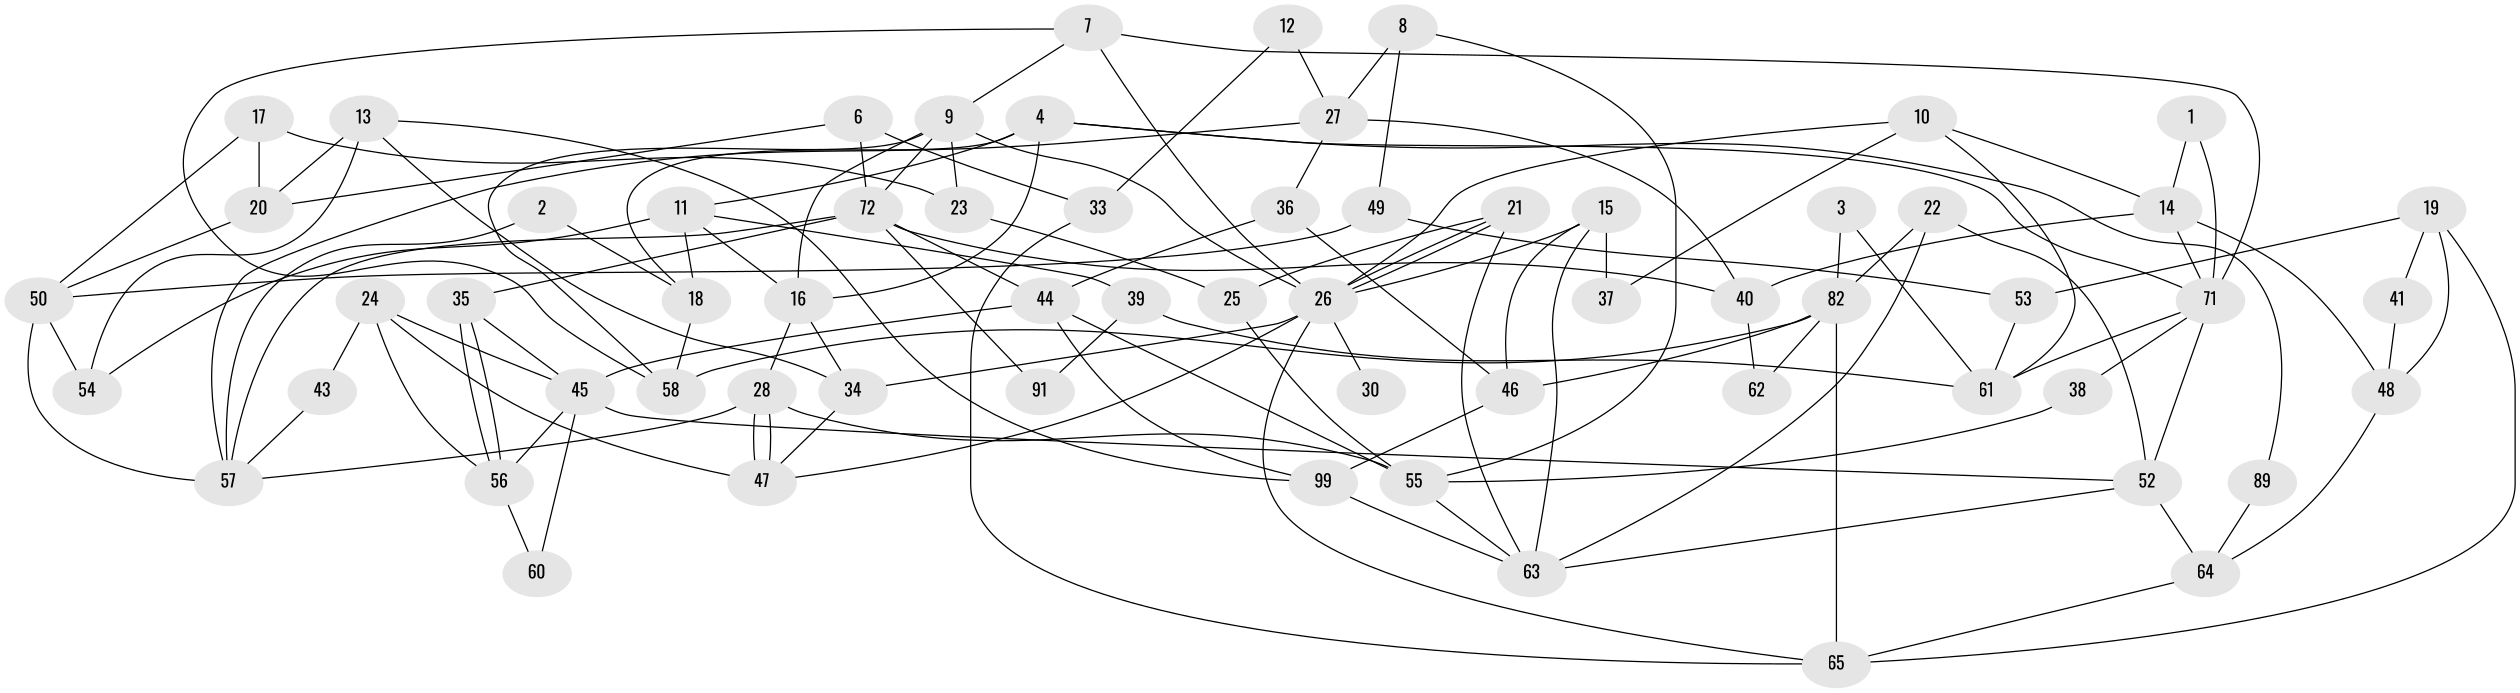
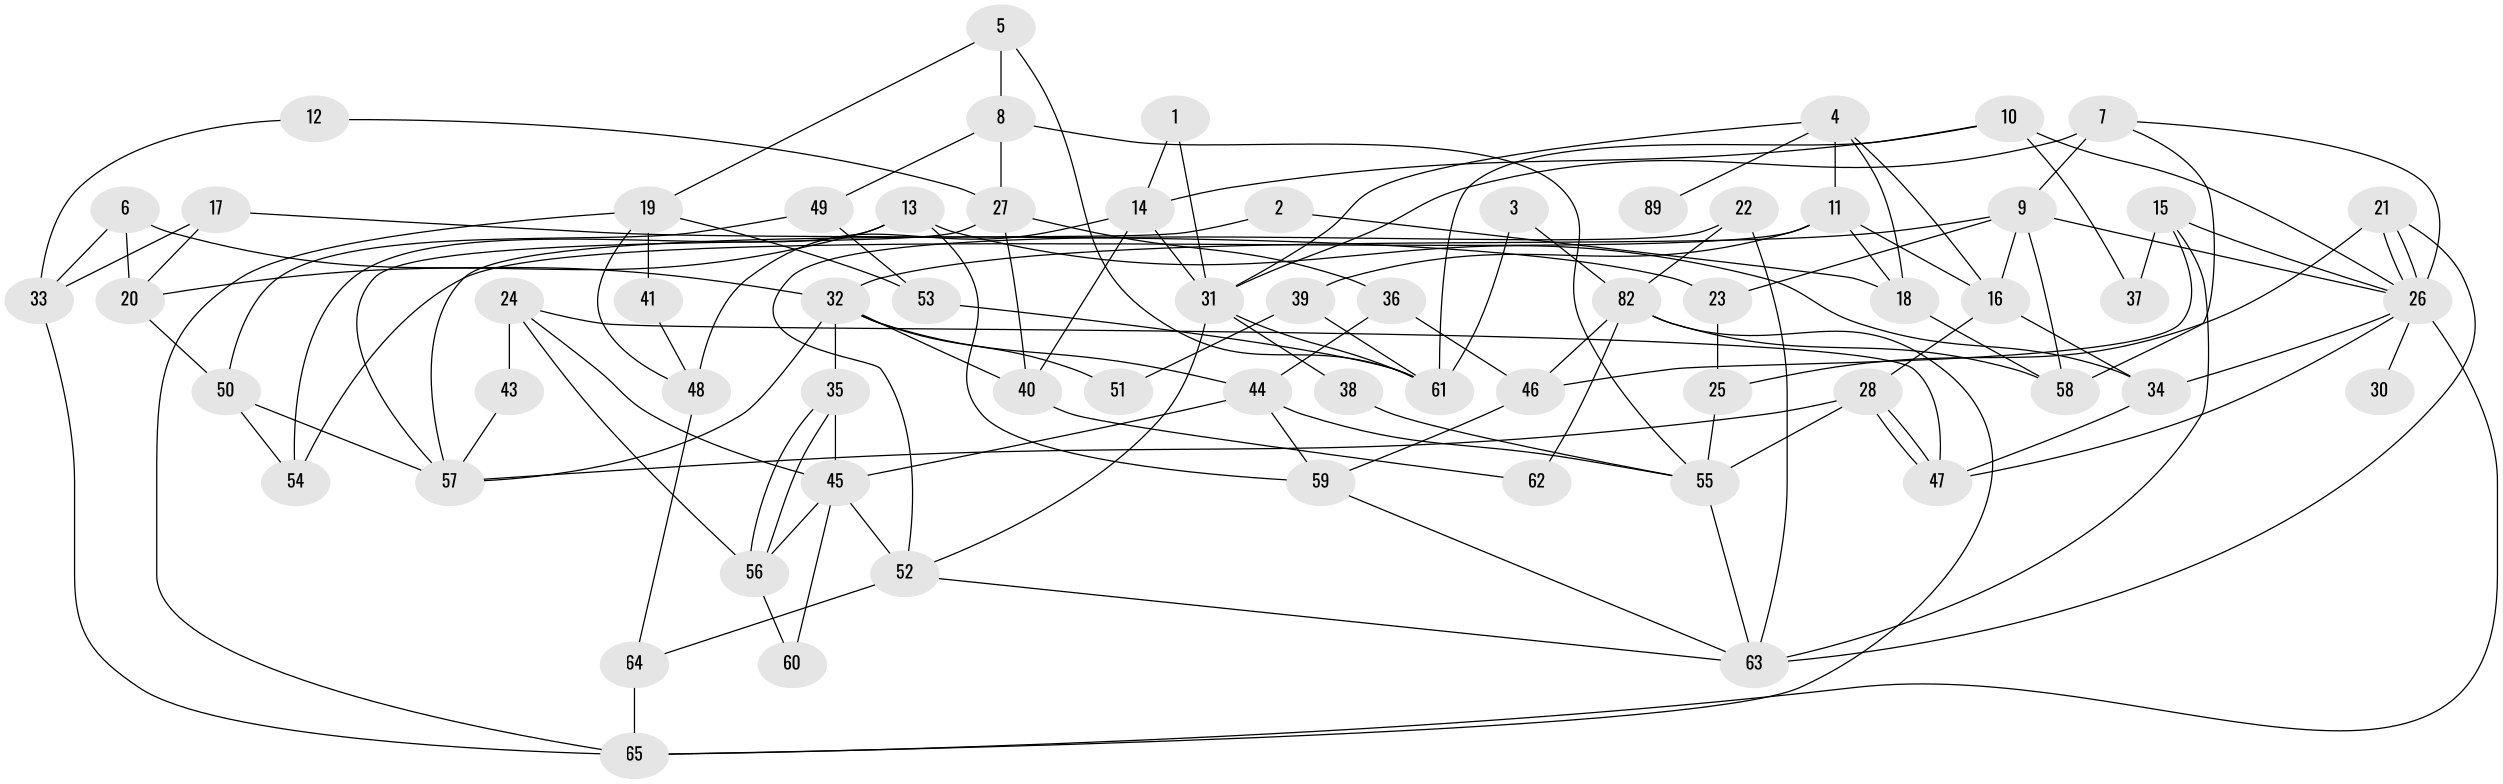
node "5": added
edge "17" -- "50": now "17" -- "33"
node "72": label "72" -> "32"
node "71": label "71" -> "31"
node "91": label "91" -> "51"
node "99": label "99" -> "59"
edge "89" -- "64": removed
